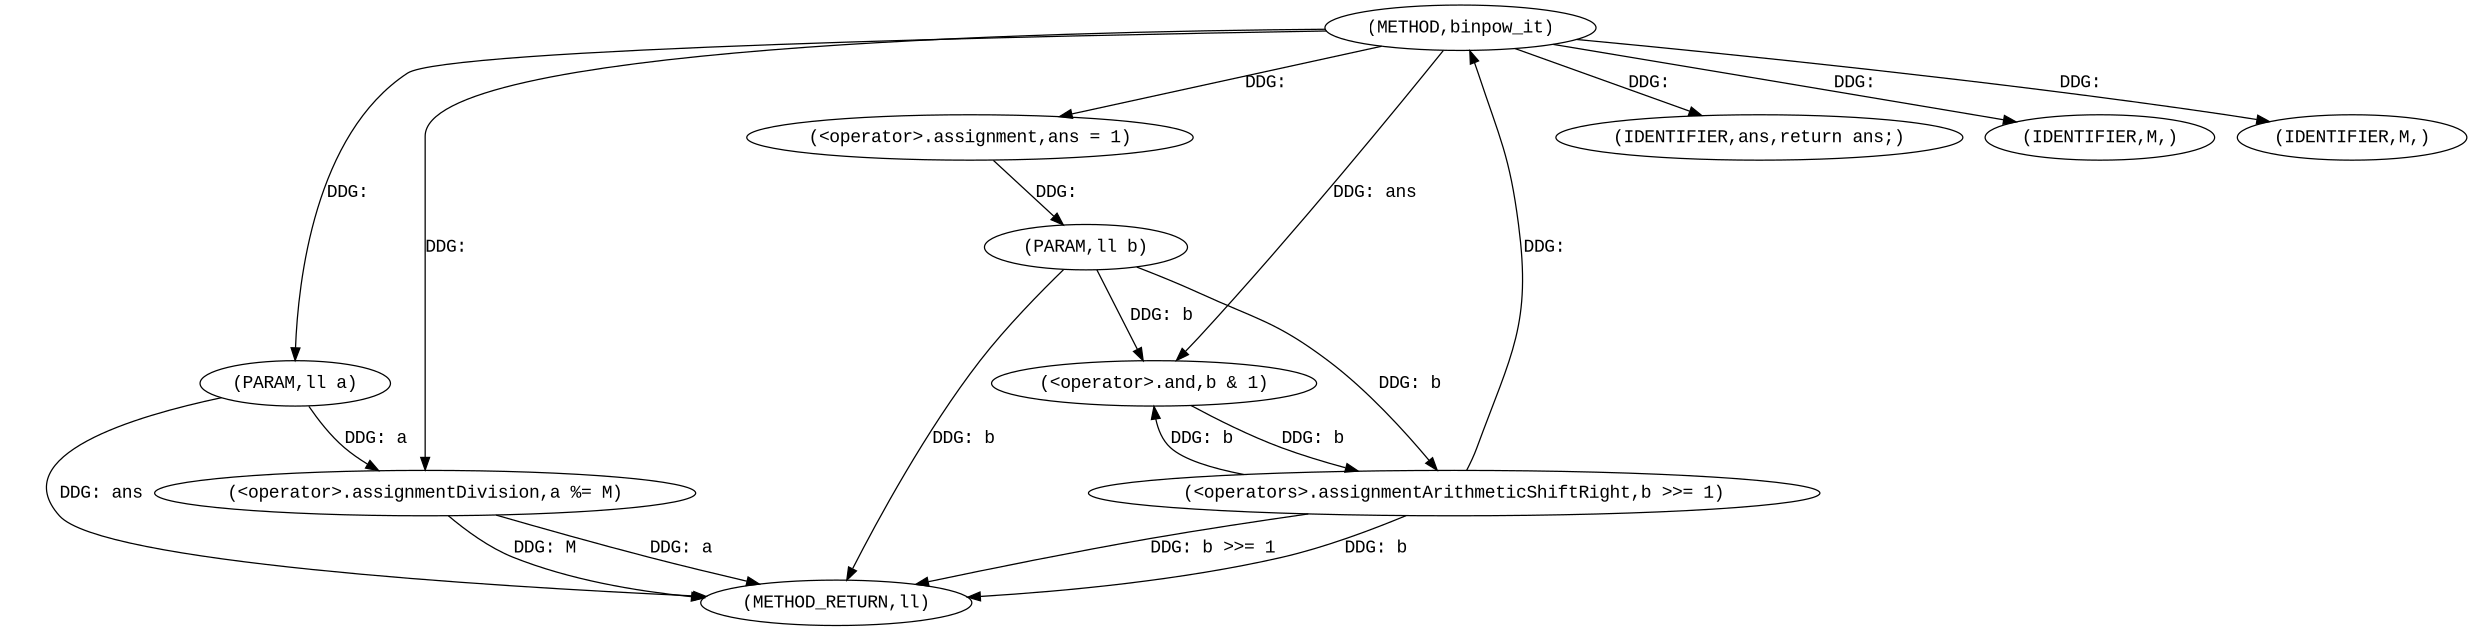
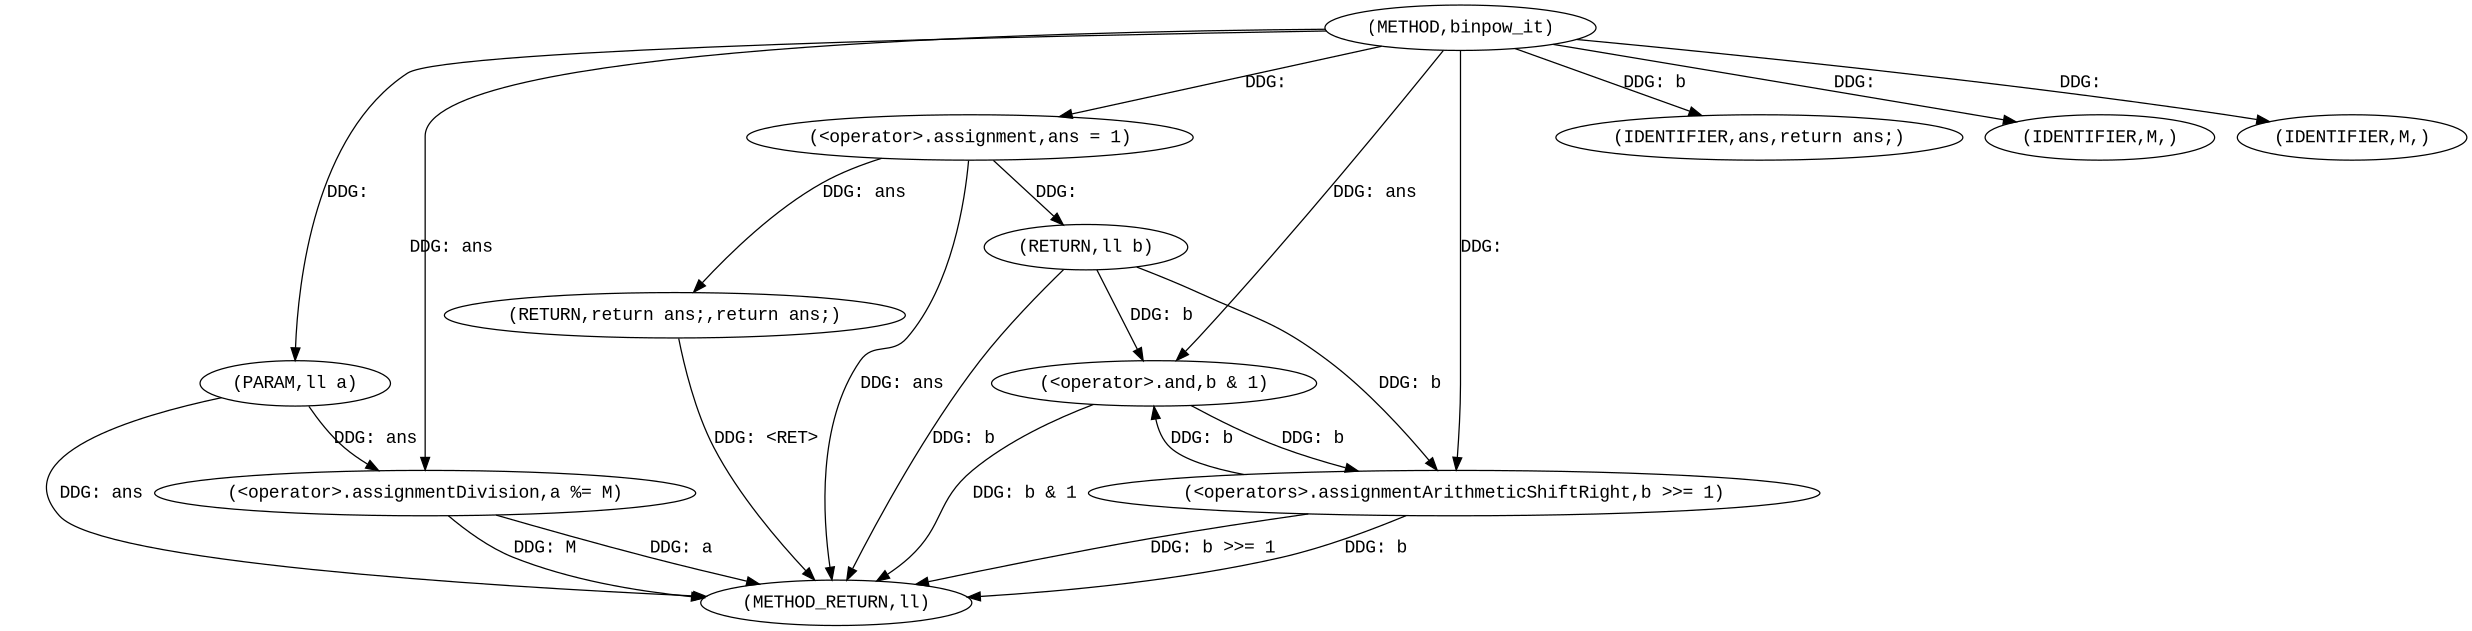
edge "(METHOD,binpow_it)" -> "(IDENTIFIER,ans,return ans;)": label "DDG: " -> "DDG: b"
edge "(METHOD,binpow_it)" -> "(<operator>.assignmentDivision,a %= M)": label "DDG: " -> "DDG: ans"
node "(PARAM,ll b)": label "(PARAM,ll b)" -> "(RETURN,ll b)"
edge "(<operators>.assignmentArithmeticShiftRight,b >>= 1)" -> "(METHOD,binpow_it)": reversed
node "(RETURN,return ans;,return ans;)": added
edge "(<operator>.assignment,ans = 1)" -> "(METHOD_RETURN,ll)": added, label "DDG: ans"
edge "(PARAM,ll a)" -> "(<operator>.assignmentDivision,a %= M)": label "DDG: a" -> "DDG: ans"
edge "(<operator>.and,b & 1)" -> "(METHOD_RETURN,ll)": added, label "DDG: b & 1"
